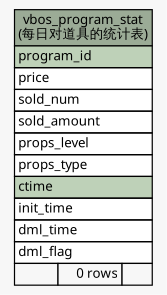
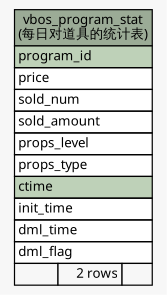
node "vbos_program_stat": text "0 rows" -> "2 rows"
